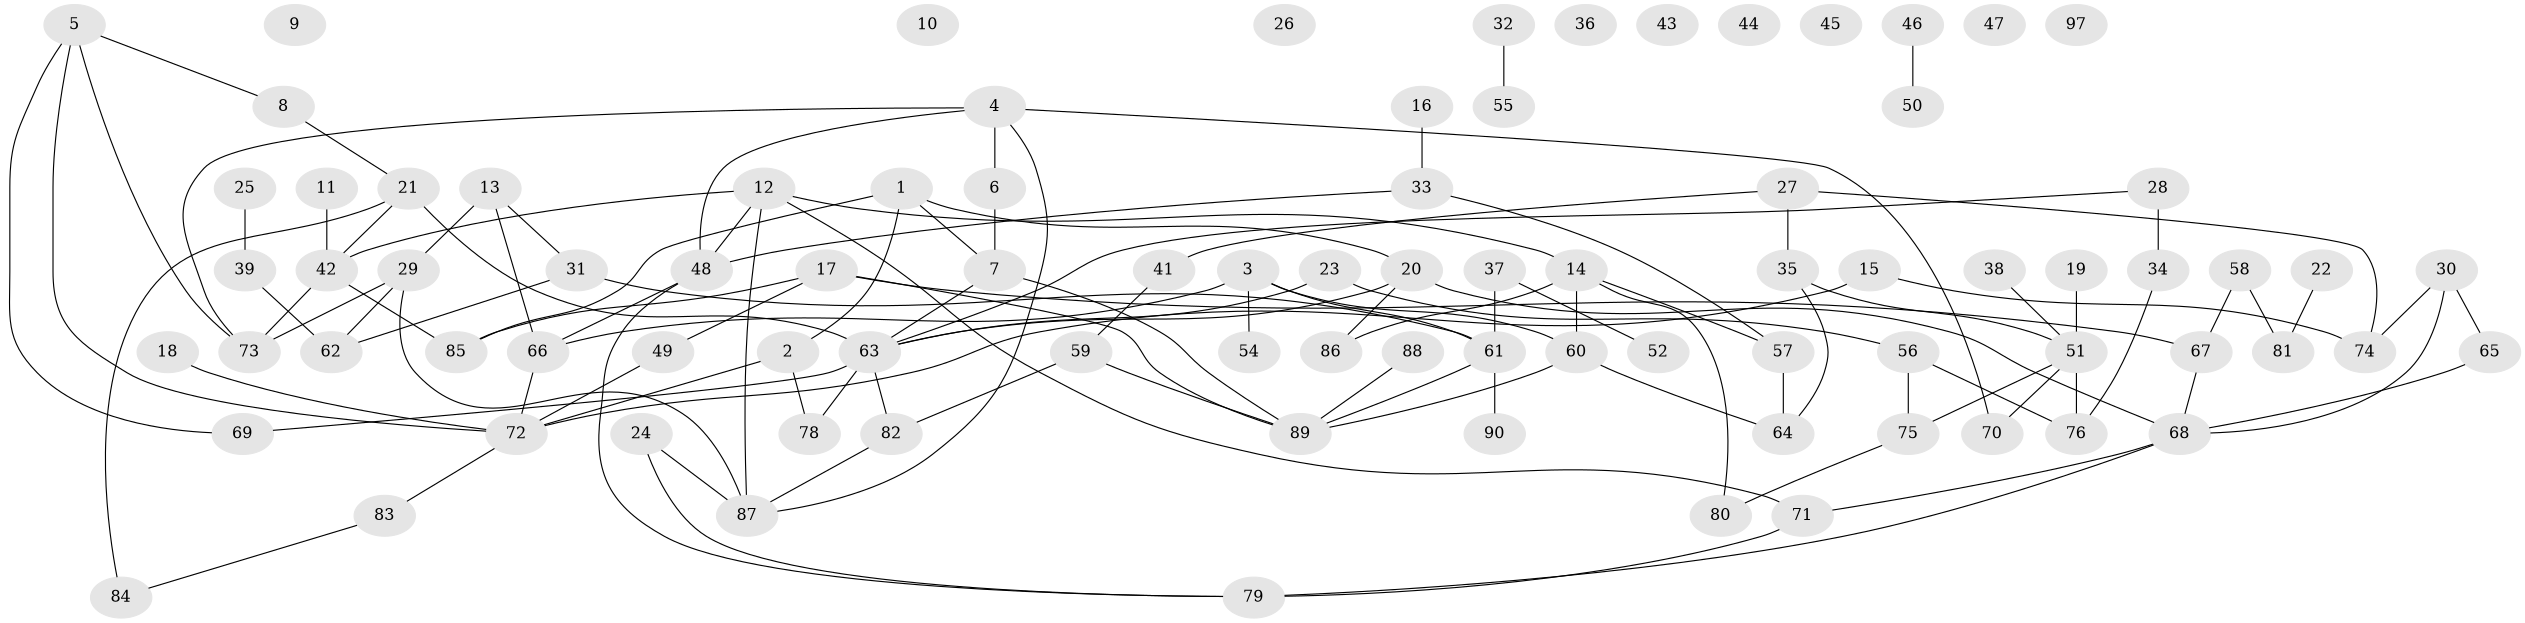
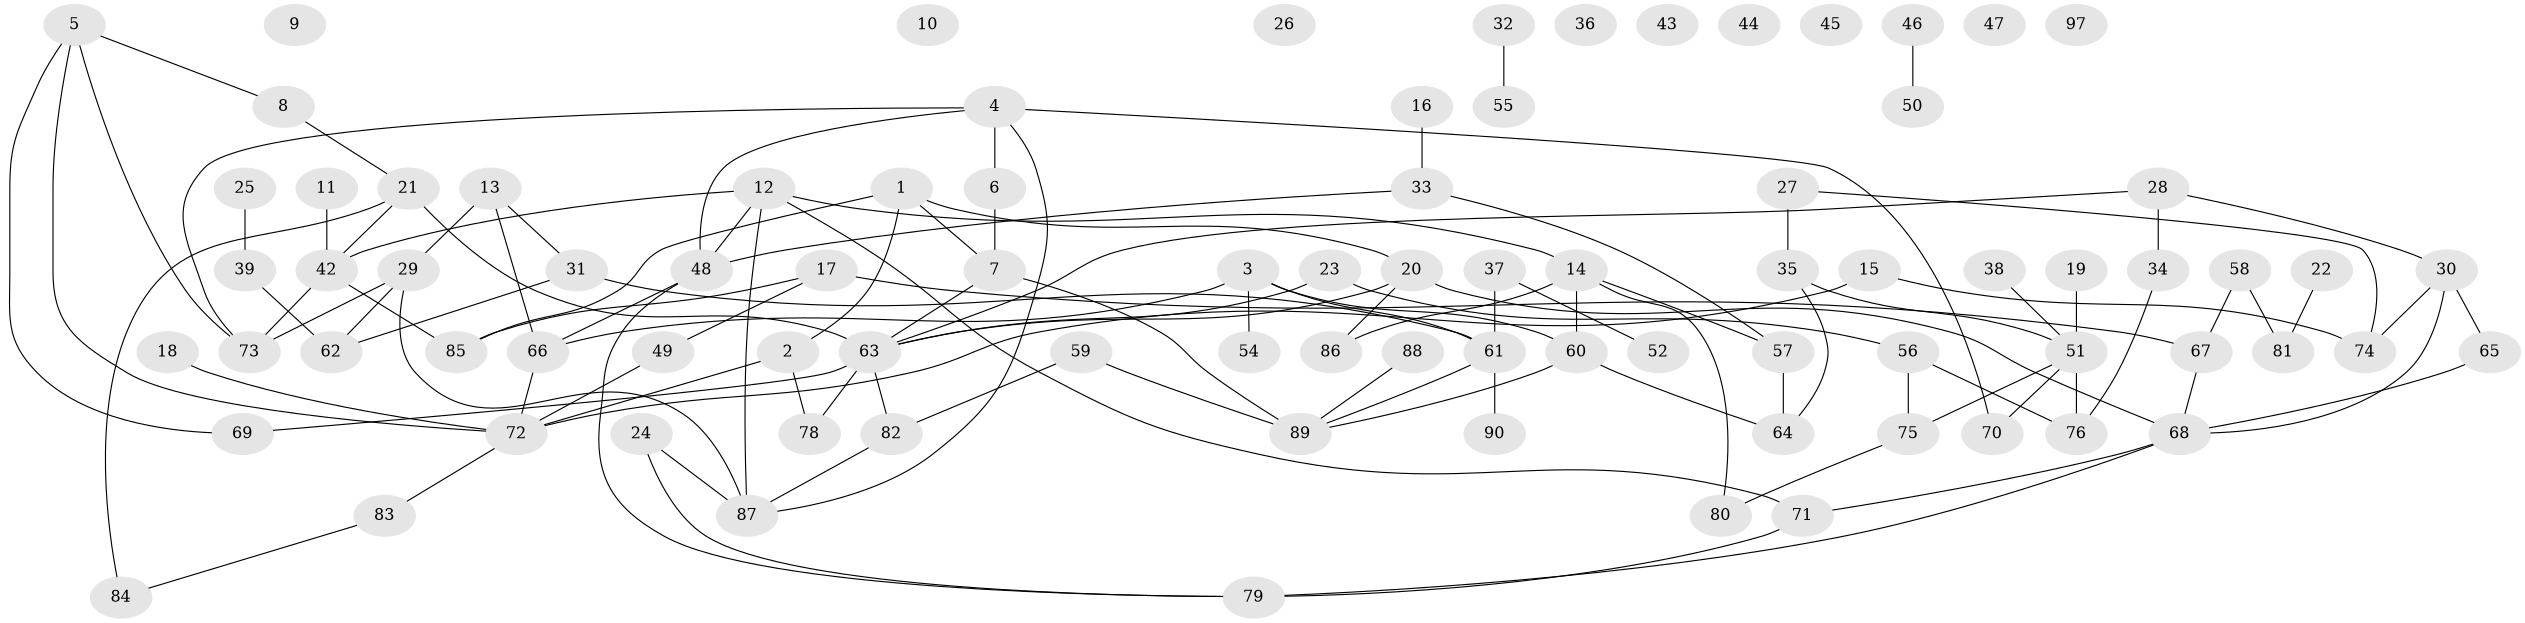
edge "28" -- "30": added
node "41": removed
edge "17" -- "89": removed
